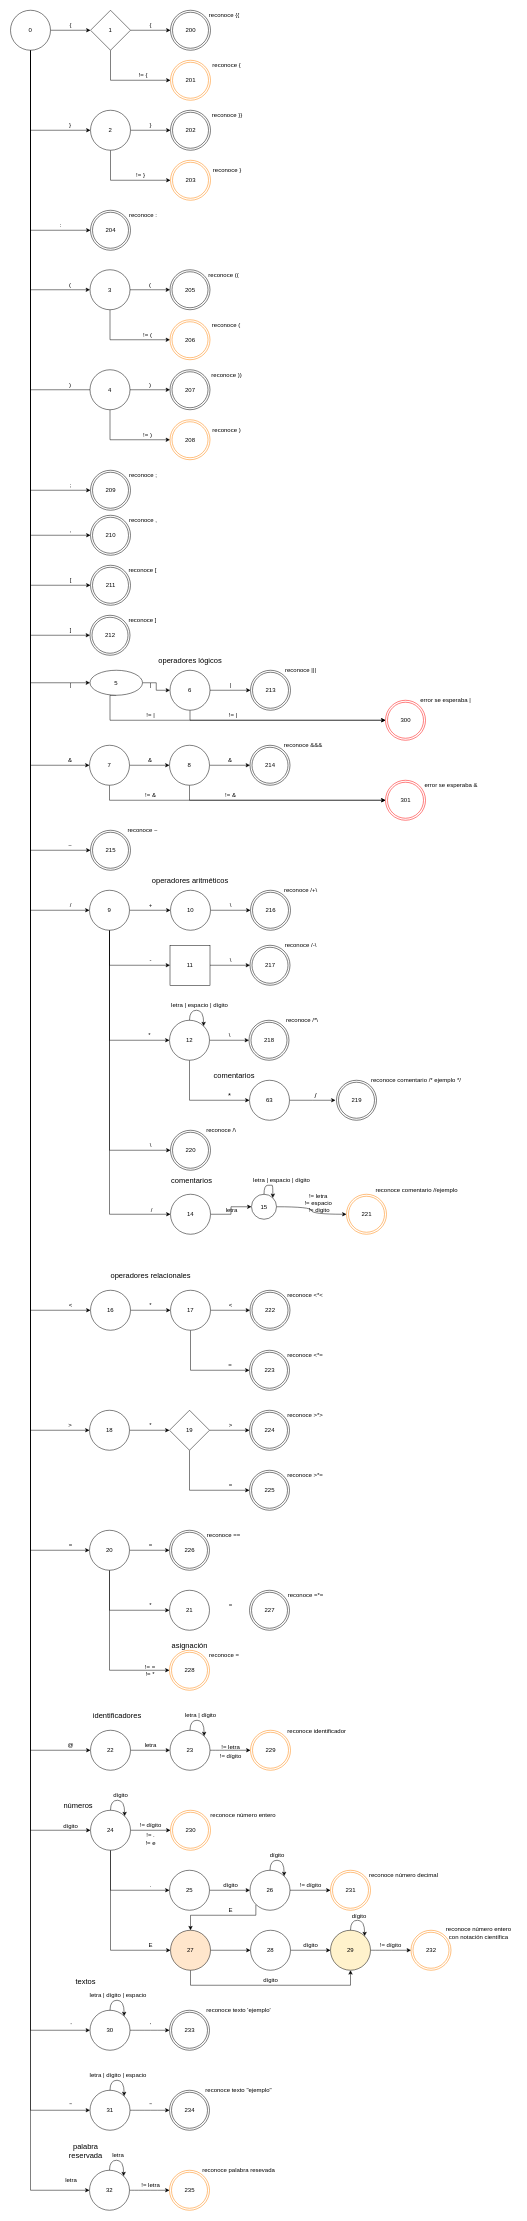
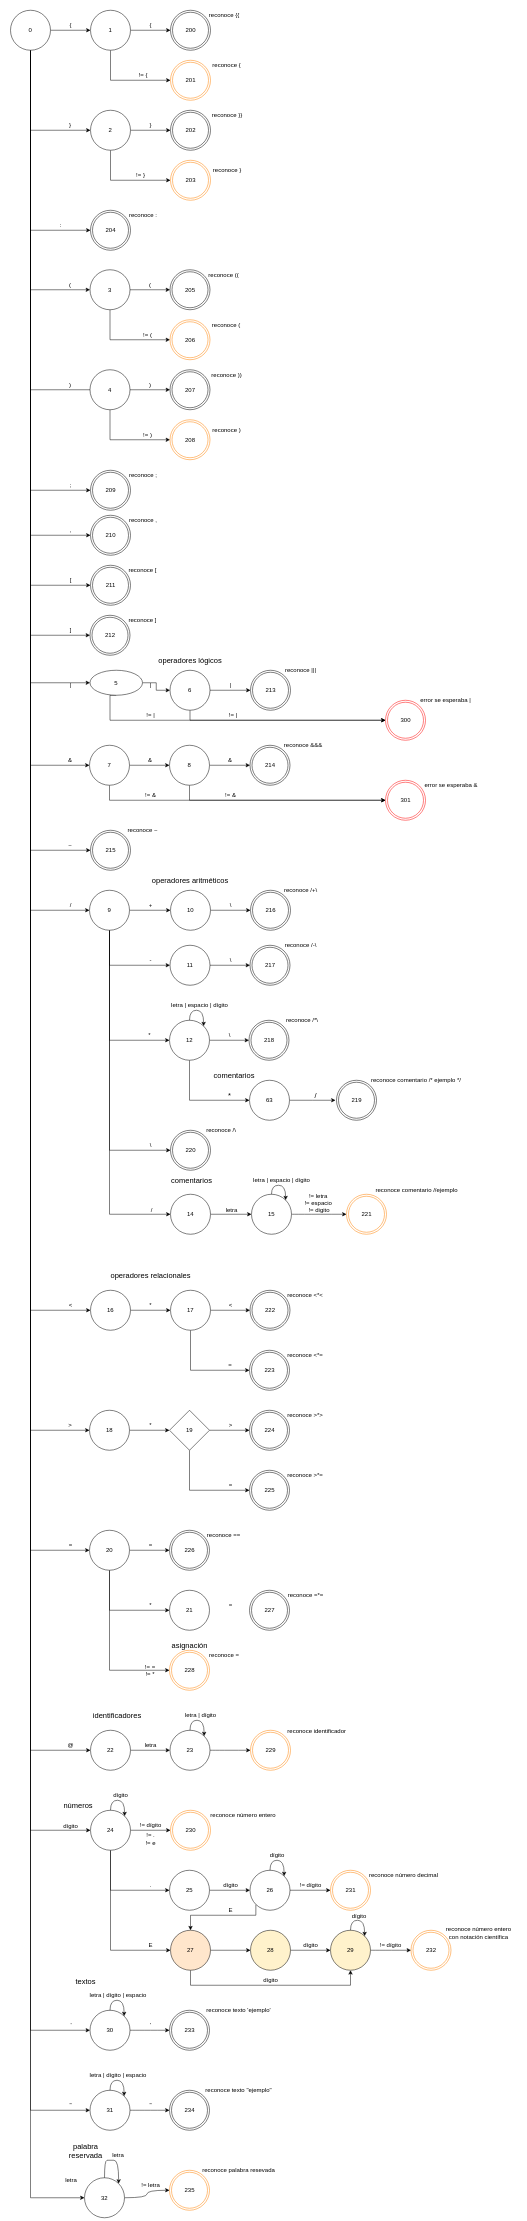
node "1": shape diamond -> ellipse
node "11": shape rectangle -> ellipse
node "15": size 25x25 -> 40x40
node "!= letra != dígito": removed
node "28": fillcolor #ffffff -> #fff2cc
node "32": moved (109, 2190) -> (104, 2198)
